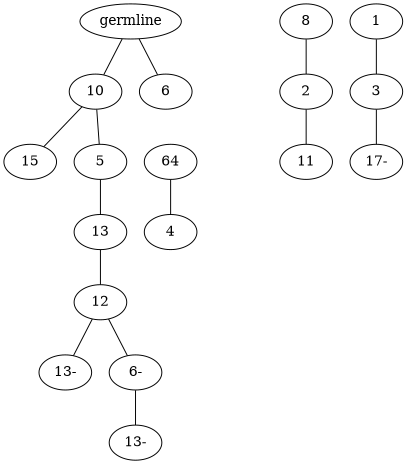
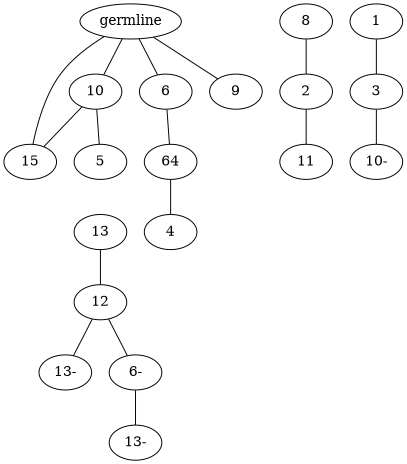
edge "germline" -- "15": added
node "9": added
edge "6" -- "64": added
node "17-": label "17-" -> "10-"
edge "5" -- "13": removed
